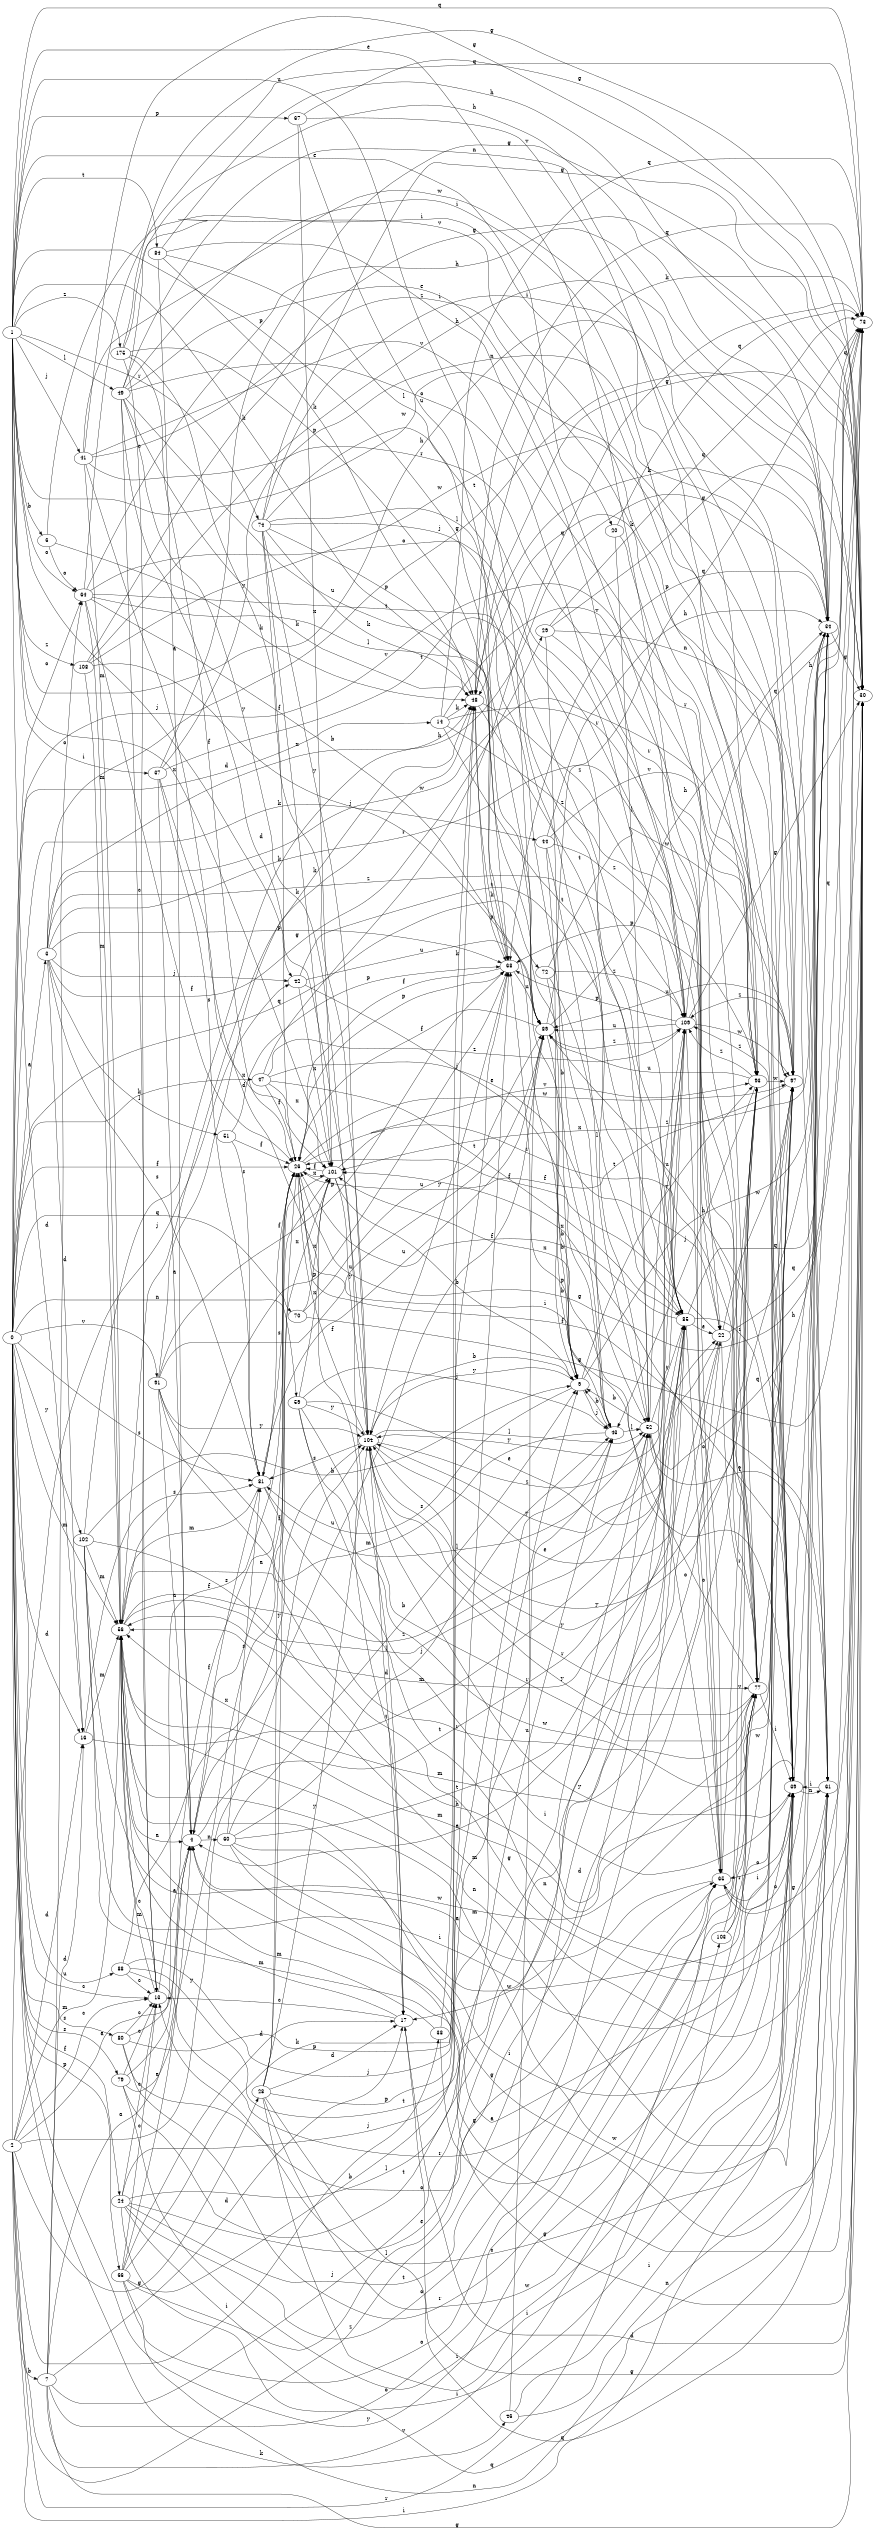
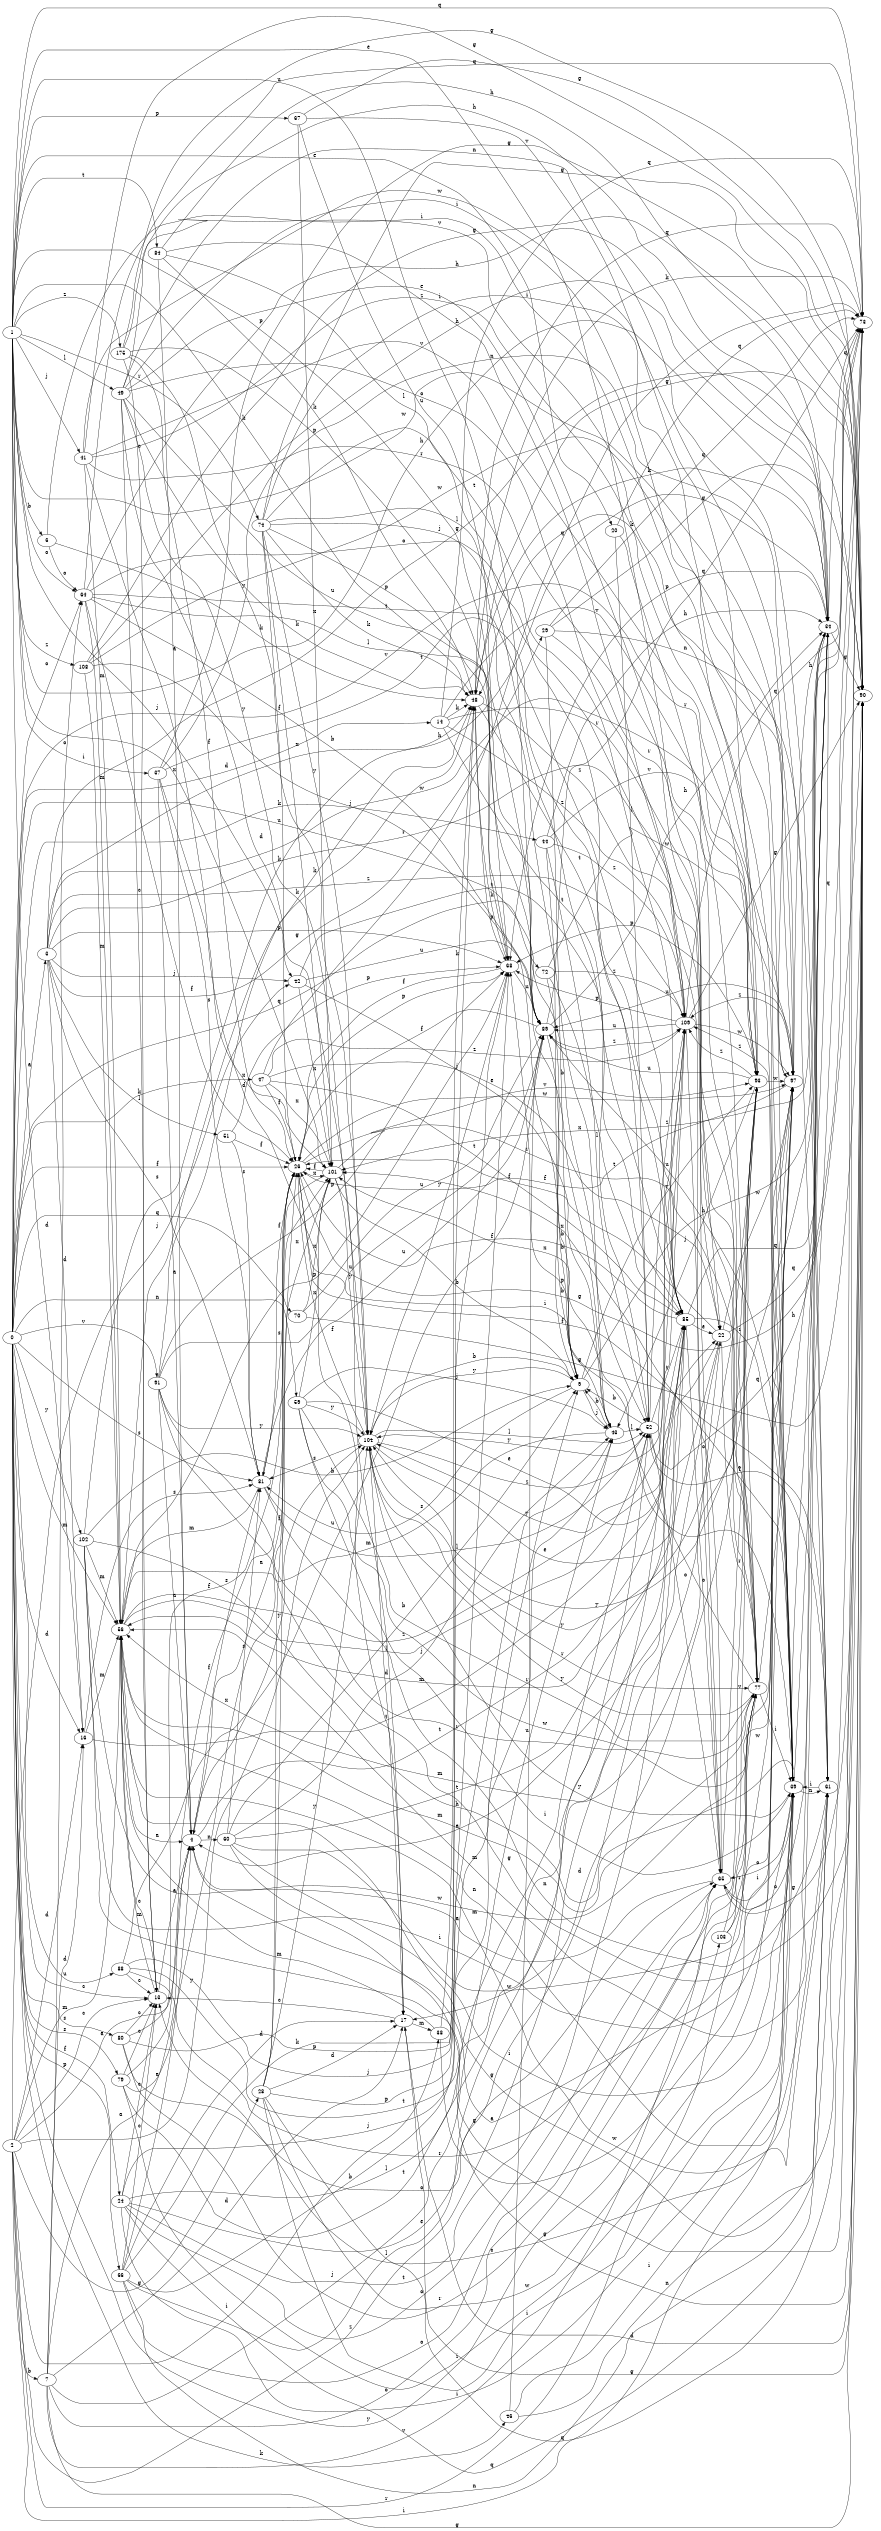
node "30": label "30" -> "90"
edge "0" -> "89": added, label "u"
edge "17" -> "56": now "17" -> "38"
